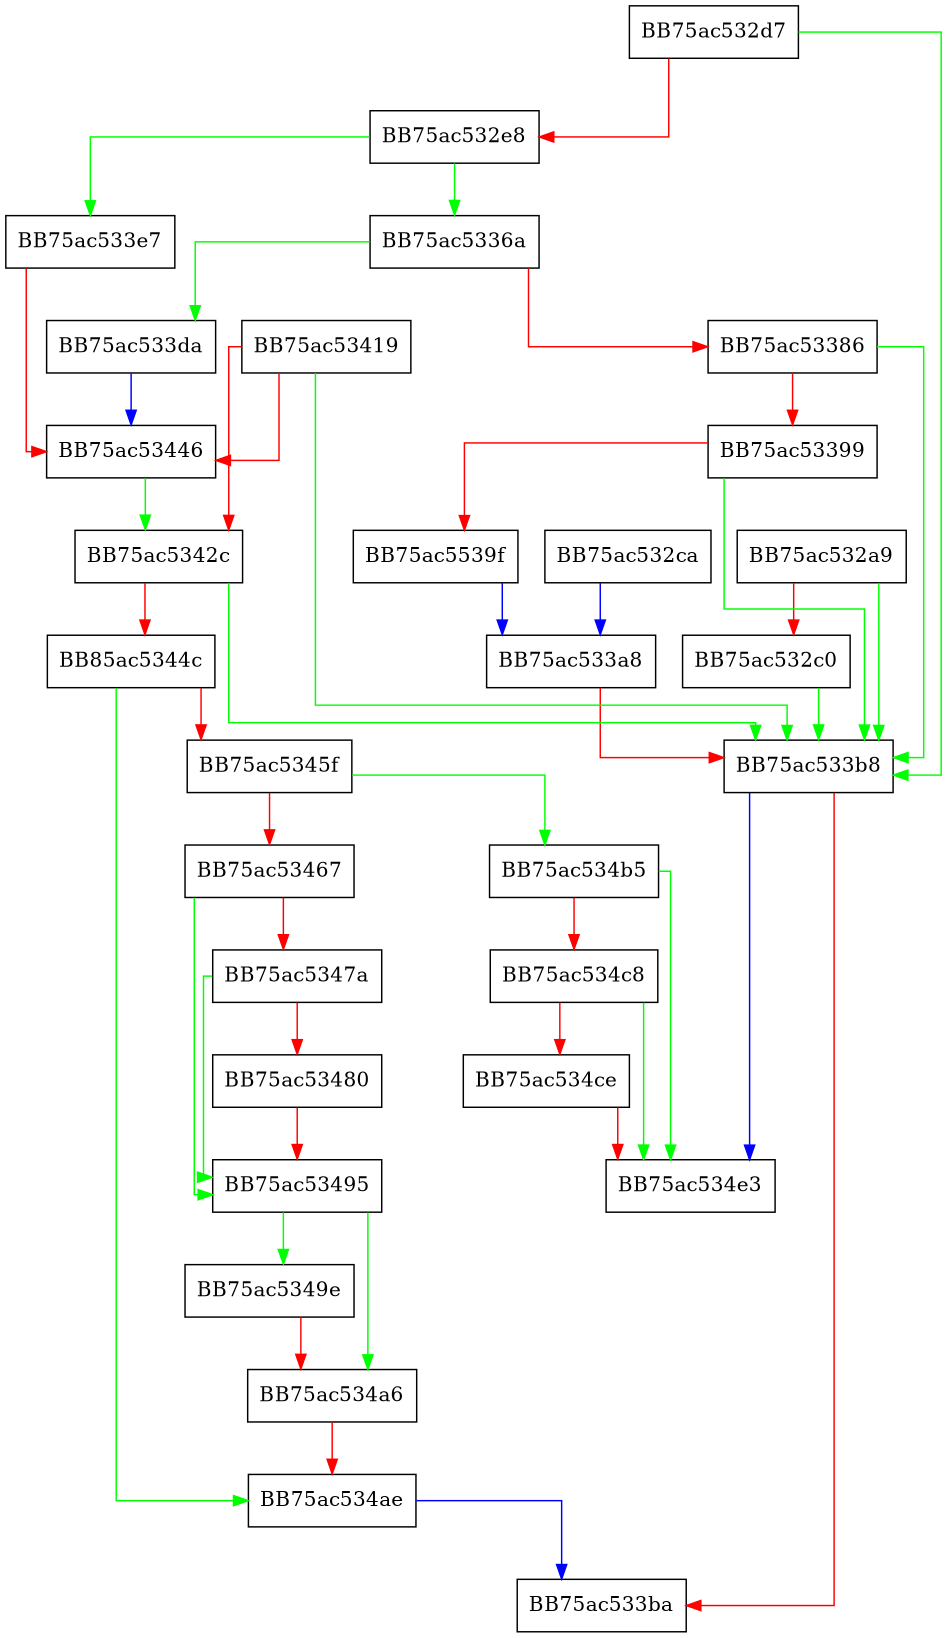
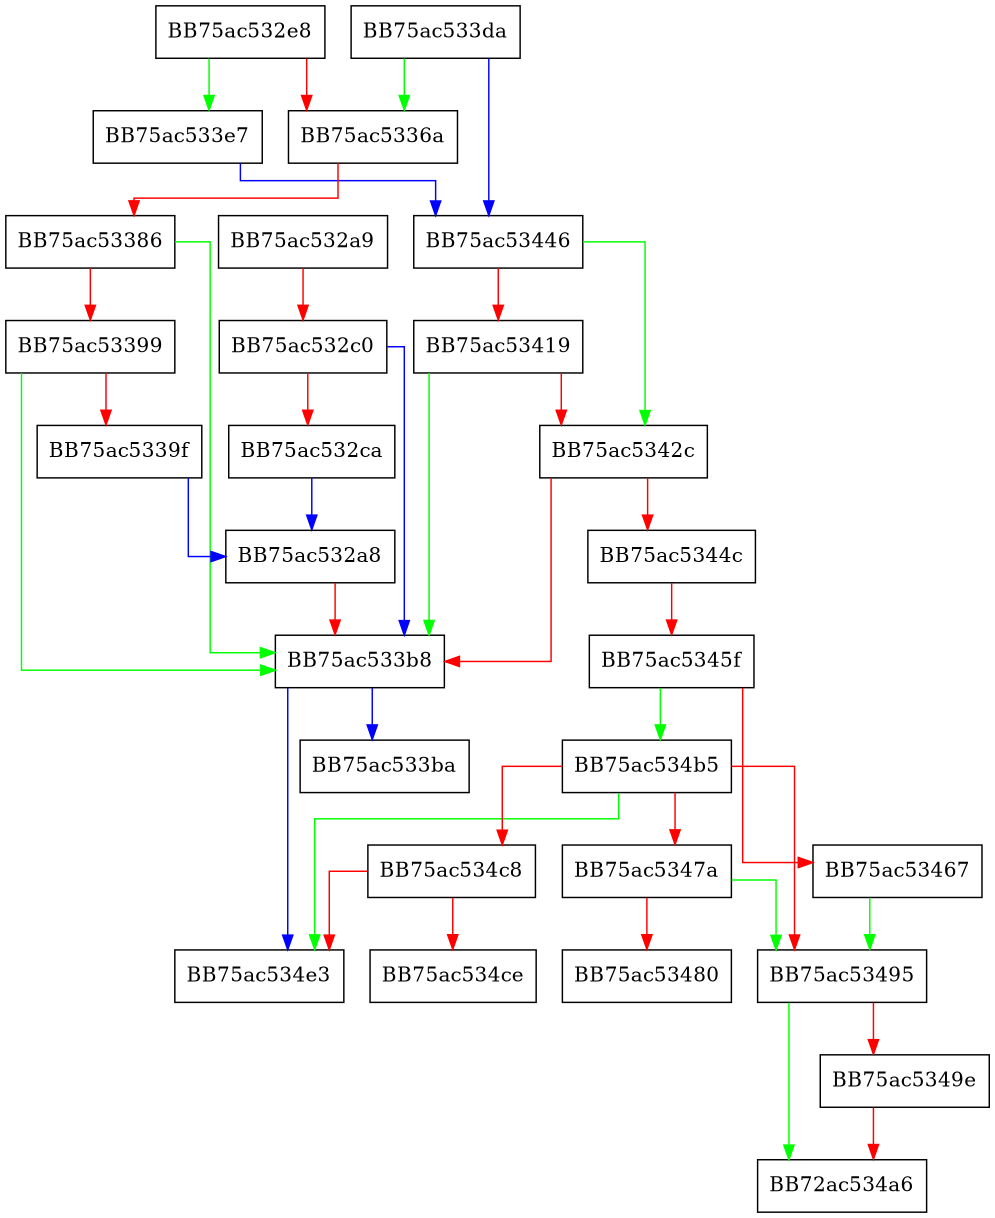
node "BB75ac532d7": removed
edge "BB75ac532e8" -> "BB75ac5336a": color green -> red
edge "BB75ac5336a" -> "BB75ac533da": reversed
edge "BB75ac533e7" -> "BB75ac53446": color red -> blue
edge "BB75ac532c0" -> "BB75ac532ca": added
edge "BB75ac53419" -> "BB75ac53446": reversed
node "BB75ac5539f": label "BB75ac5539f" -> "BB75ac5339f"
edge "BB75ac532a9" -> "BB75ac533b8": removed
node "BB85ac5344c": label "BB85ac5344c" -> "BB75ac5344c"
node "BB75ac533a8": label "BB75ac533a8" -> "BB75ac532a8"
edge "BB75ac532c0" -> "BB75ac533b8": color green -> blue
edge "BB75ac5342c" -> "BB75ac533b8": color green -> red
edge "BB75ac53467" -> "BB75ac5347a": now "BB75ac534b5" -> "BB75ac5347a"
edge "BB75ac534c8" -> "BB75ac534e3": color green -> red
edge "BB75ac53480" -> "BB75ac53495": now "BB75ac534b5" -> "BB75ac53495"
edge "BB75ac534ce" -> "BB75ac534e3": removed
edge "BB75ac53495" -> "BB75ac5349e": color green -> red
edge "BB75ac533b8" -> "BB75ac533ba": color red -> blue
node "BB75ac534a6": label "BB75ac534a6" -> "BB72ac534a6"
node "BB75ac534ae": removed
